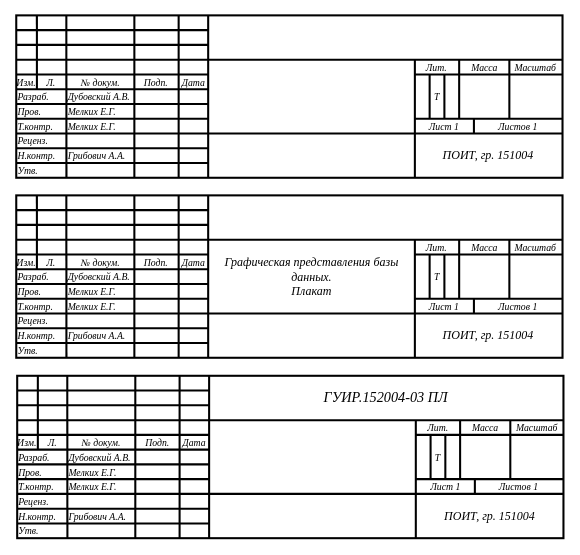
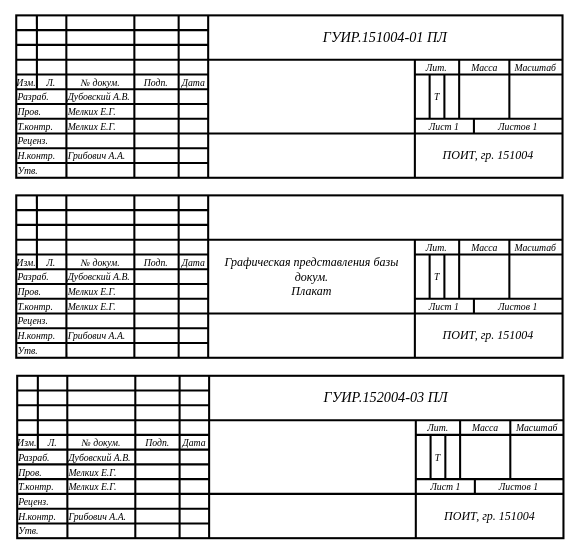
node "ГУИР.151004-01 ПЛ": added
node "Графическая представления базы данных.Плакат": label "Графическая представления базы данных.Плакат" -> "Графическая представления базы докум.Плакат"
